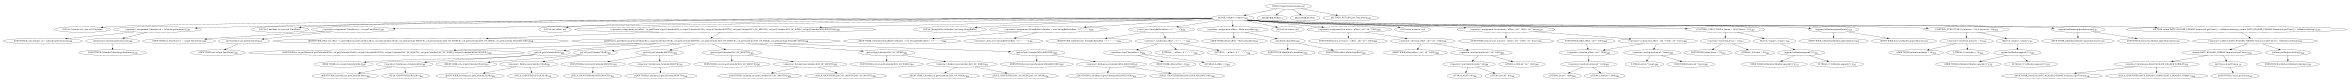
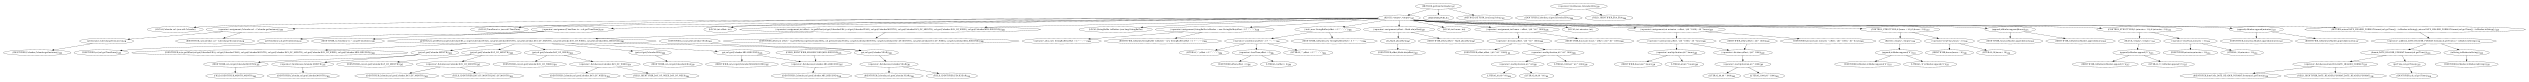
node "(MODIFIER,STATIC)": removed
node "(IDENTIFIER,Math,Math.abs(offset))": removed
edge "(get,cal.get(Calendar.YEAR))" -> "(IDENTIFIER,cal,cal.get(Calendar.YEAR))": reversed
edge "(get,cal.get(Calendar.ERA))" -> "(<operator>.fieldAccess,Calendar.ERA)": removed
edge "(<operator>.fieldAccess,Calendar.MILLISECOND)" -> "(FIELD_IDENTIFIER,MILLISECOND,MILLISECOND)": reversed
